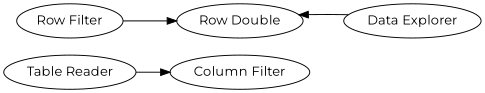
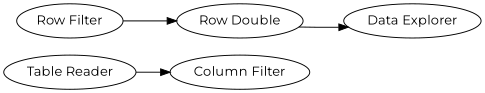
edge "Data Explorer" -> "Row Double": reversed
